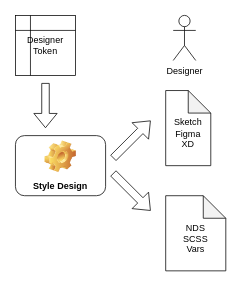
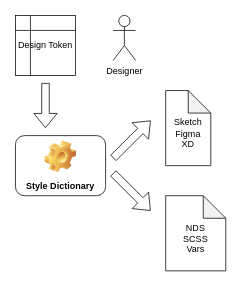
node "Designer": moved (184, 38) -> (124, 38)
node "Designer Token": label "Designer Token" -> "Design Token"
node "Style Design": label "Style Design" -> "Style Dictionary"
